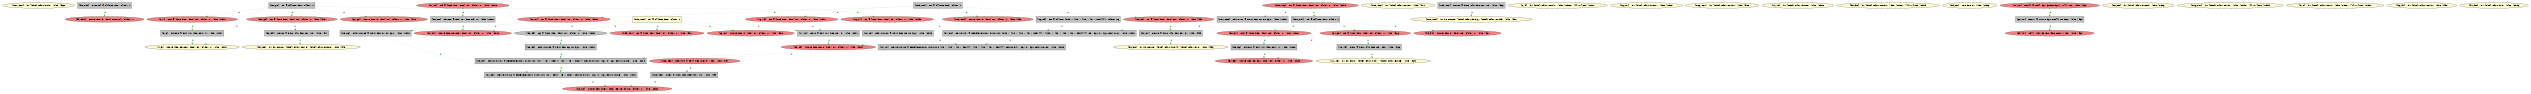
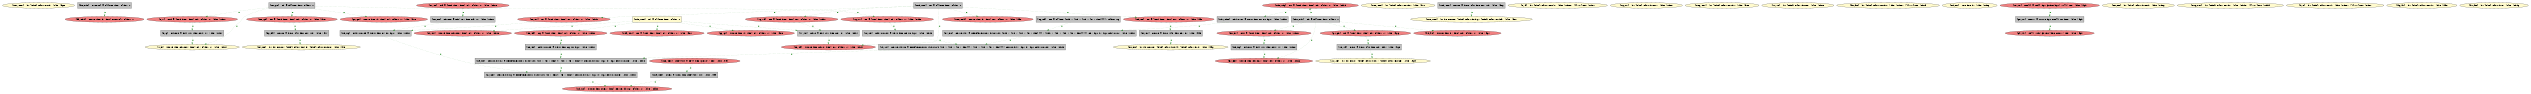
edge "[103/106]  %4 = load i32, i32* %i, align 4, !dbg !1000" -> "[102/107]  %i = alloca i32, align 4": reversed
edge "[12/13]  %inc18 = add nsw i32 %9, 1, !dbg !1012" -> "[10/11]  store i32 %inc18, i32* %k, align 4, !dbg !1012": now "[12/13]  %inc18 = add nsw i32 %9, 1, !dbg !1012" -> "[23/26]  %idxprom15 = sext i32 %7 to i64, !dbg !1001"
edge "[46/47]  %5 = load i32, i32* %j, align 4, !dbg !1002" -> "[42/43]  %idxprom11 = sext i32 %5 to i64, !dbg !1001": added, label "T"
node "[38/39]  %6 = load i32, i32* %k, align 4, !dbg !1003": fillcolor grey -> lightcoral
